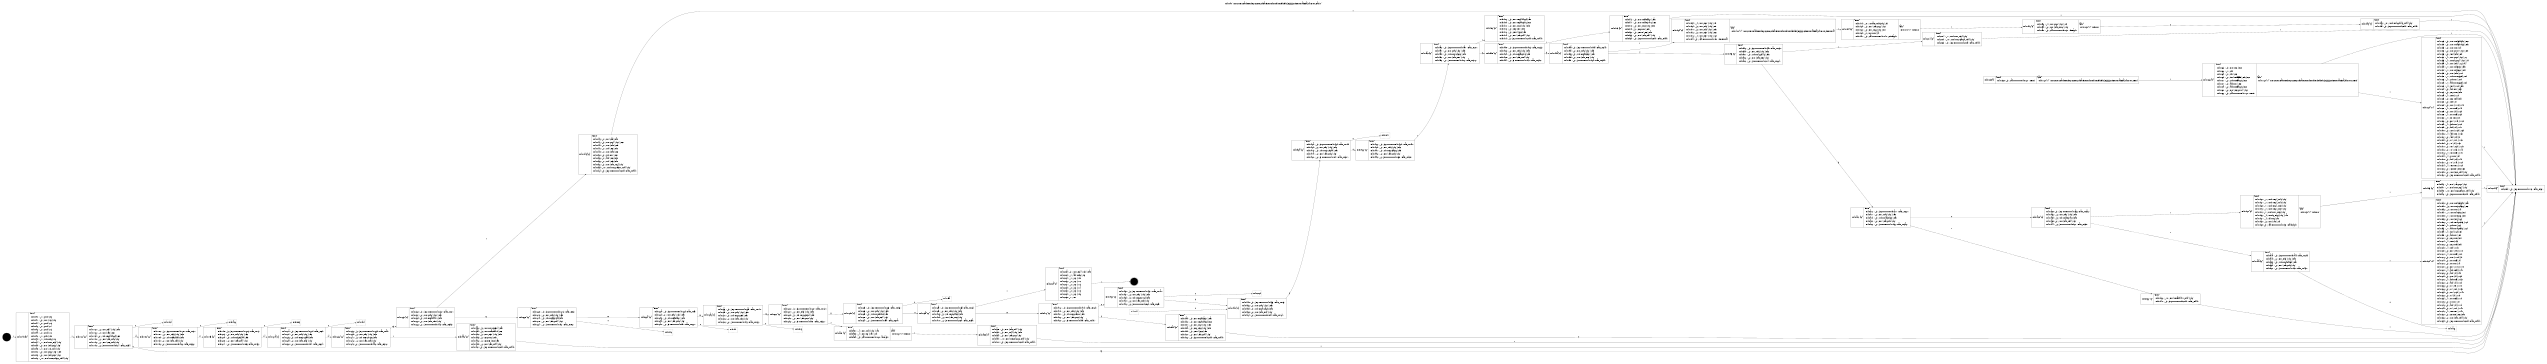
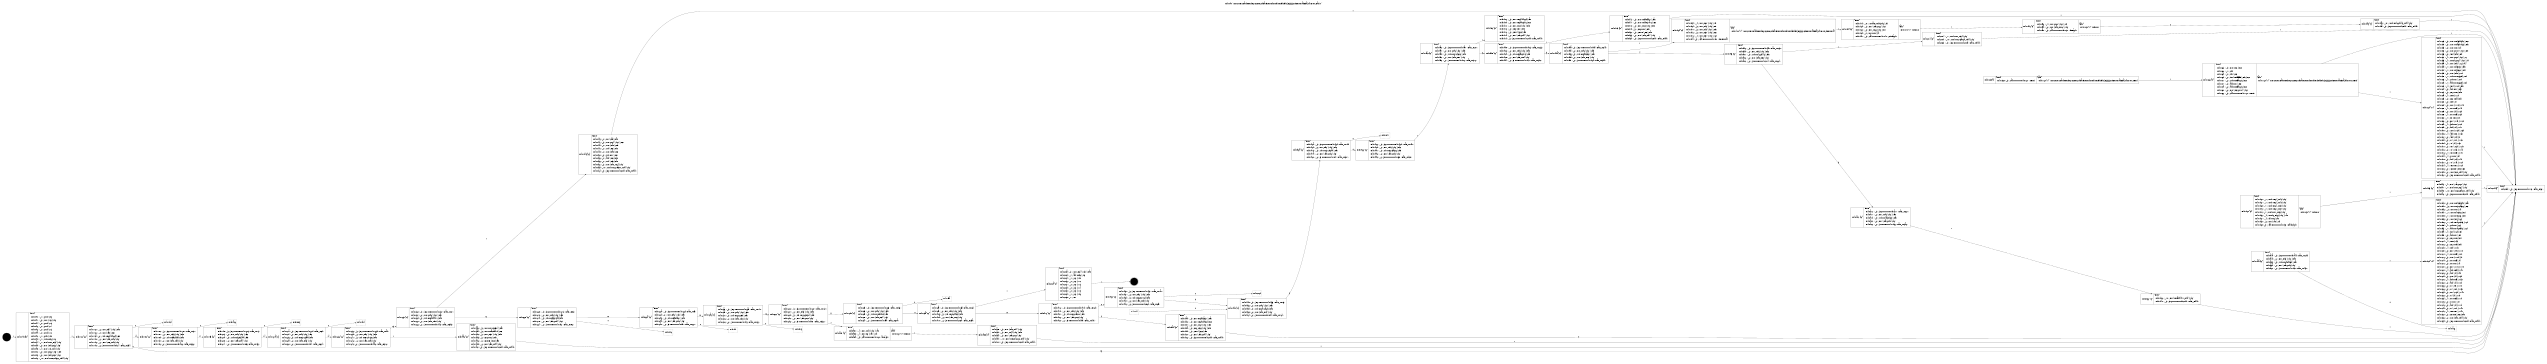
node "0x401a2e [28]": removed
